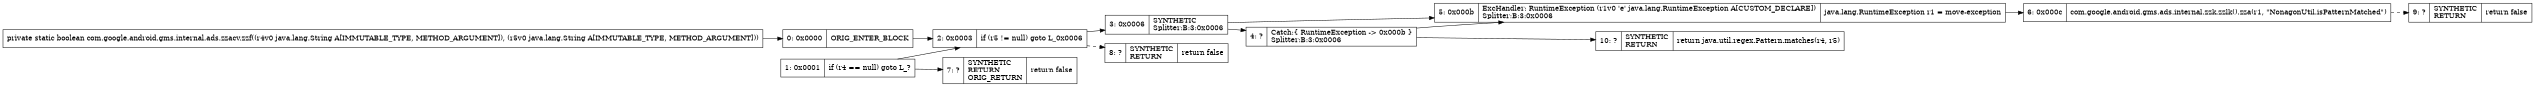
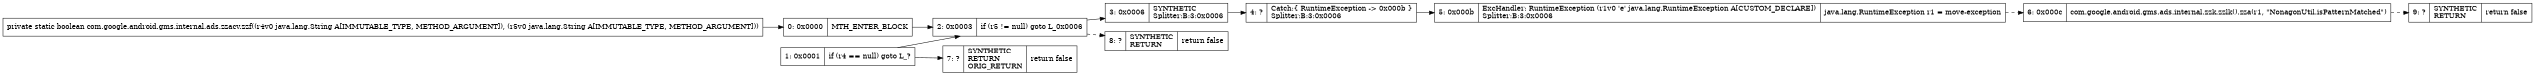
edge "5: 0x000b" -> "6: 0x000c": style solid -> dashed
edge "3: 0x0006" -> "5: 0x000b": removed
node "0: 0x0000": text "ORIG_ENTER_BLOCK" -> "MTH_ENTER_BLOCK"
node "10: ?": removed
